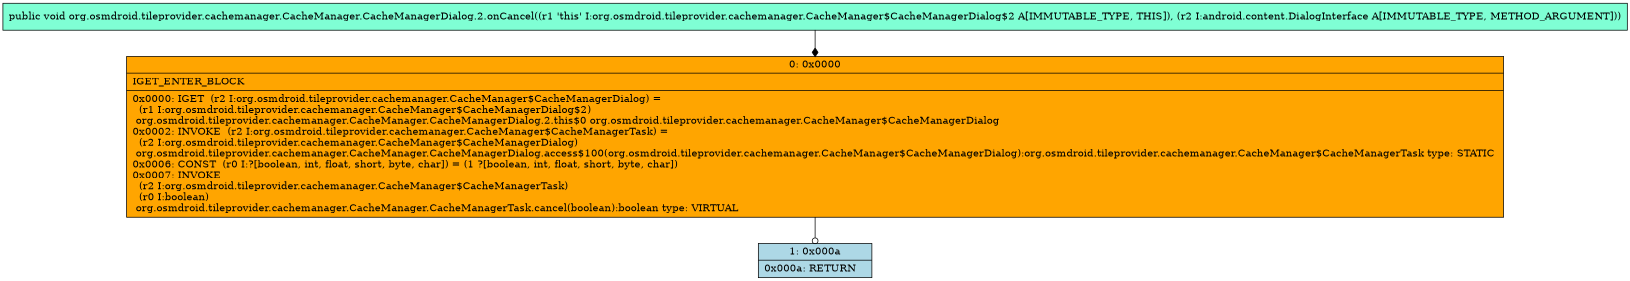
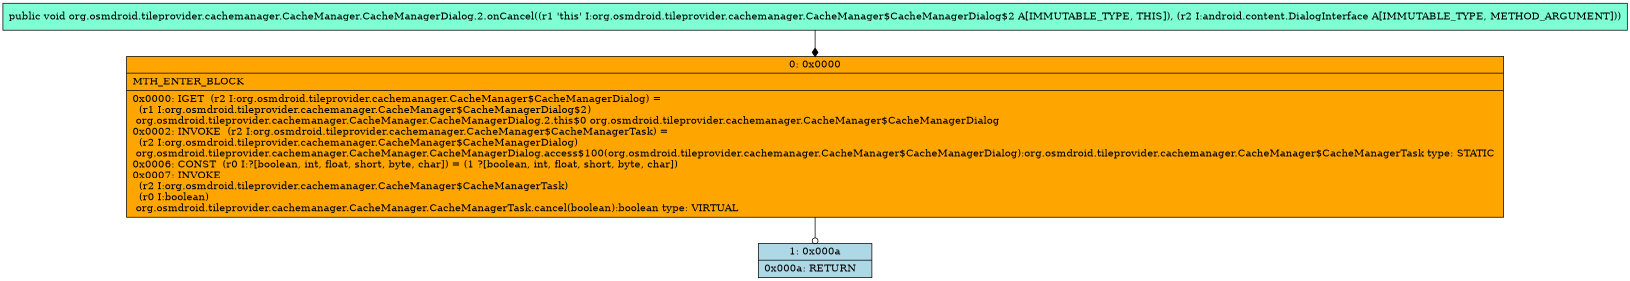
node "0: 0x0000": text "IGET_ENTER_BLOCK" -> "MTH_ENTER_BLOCK"
